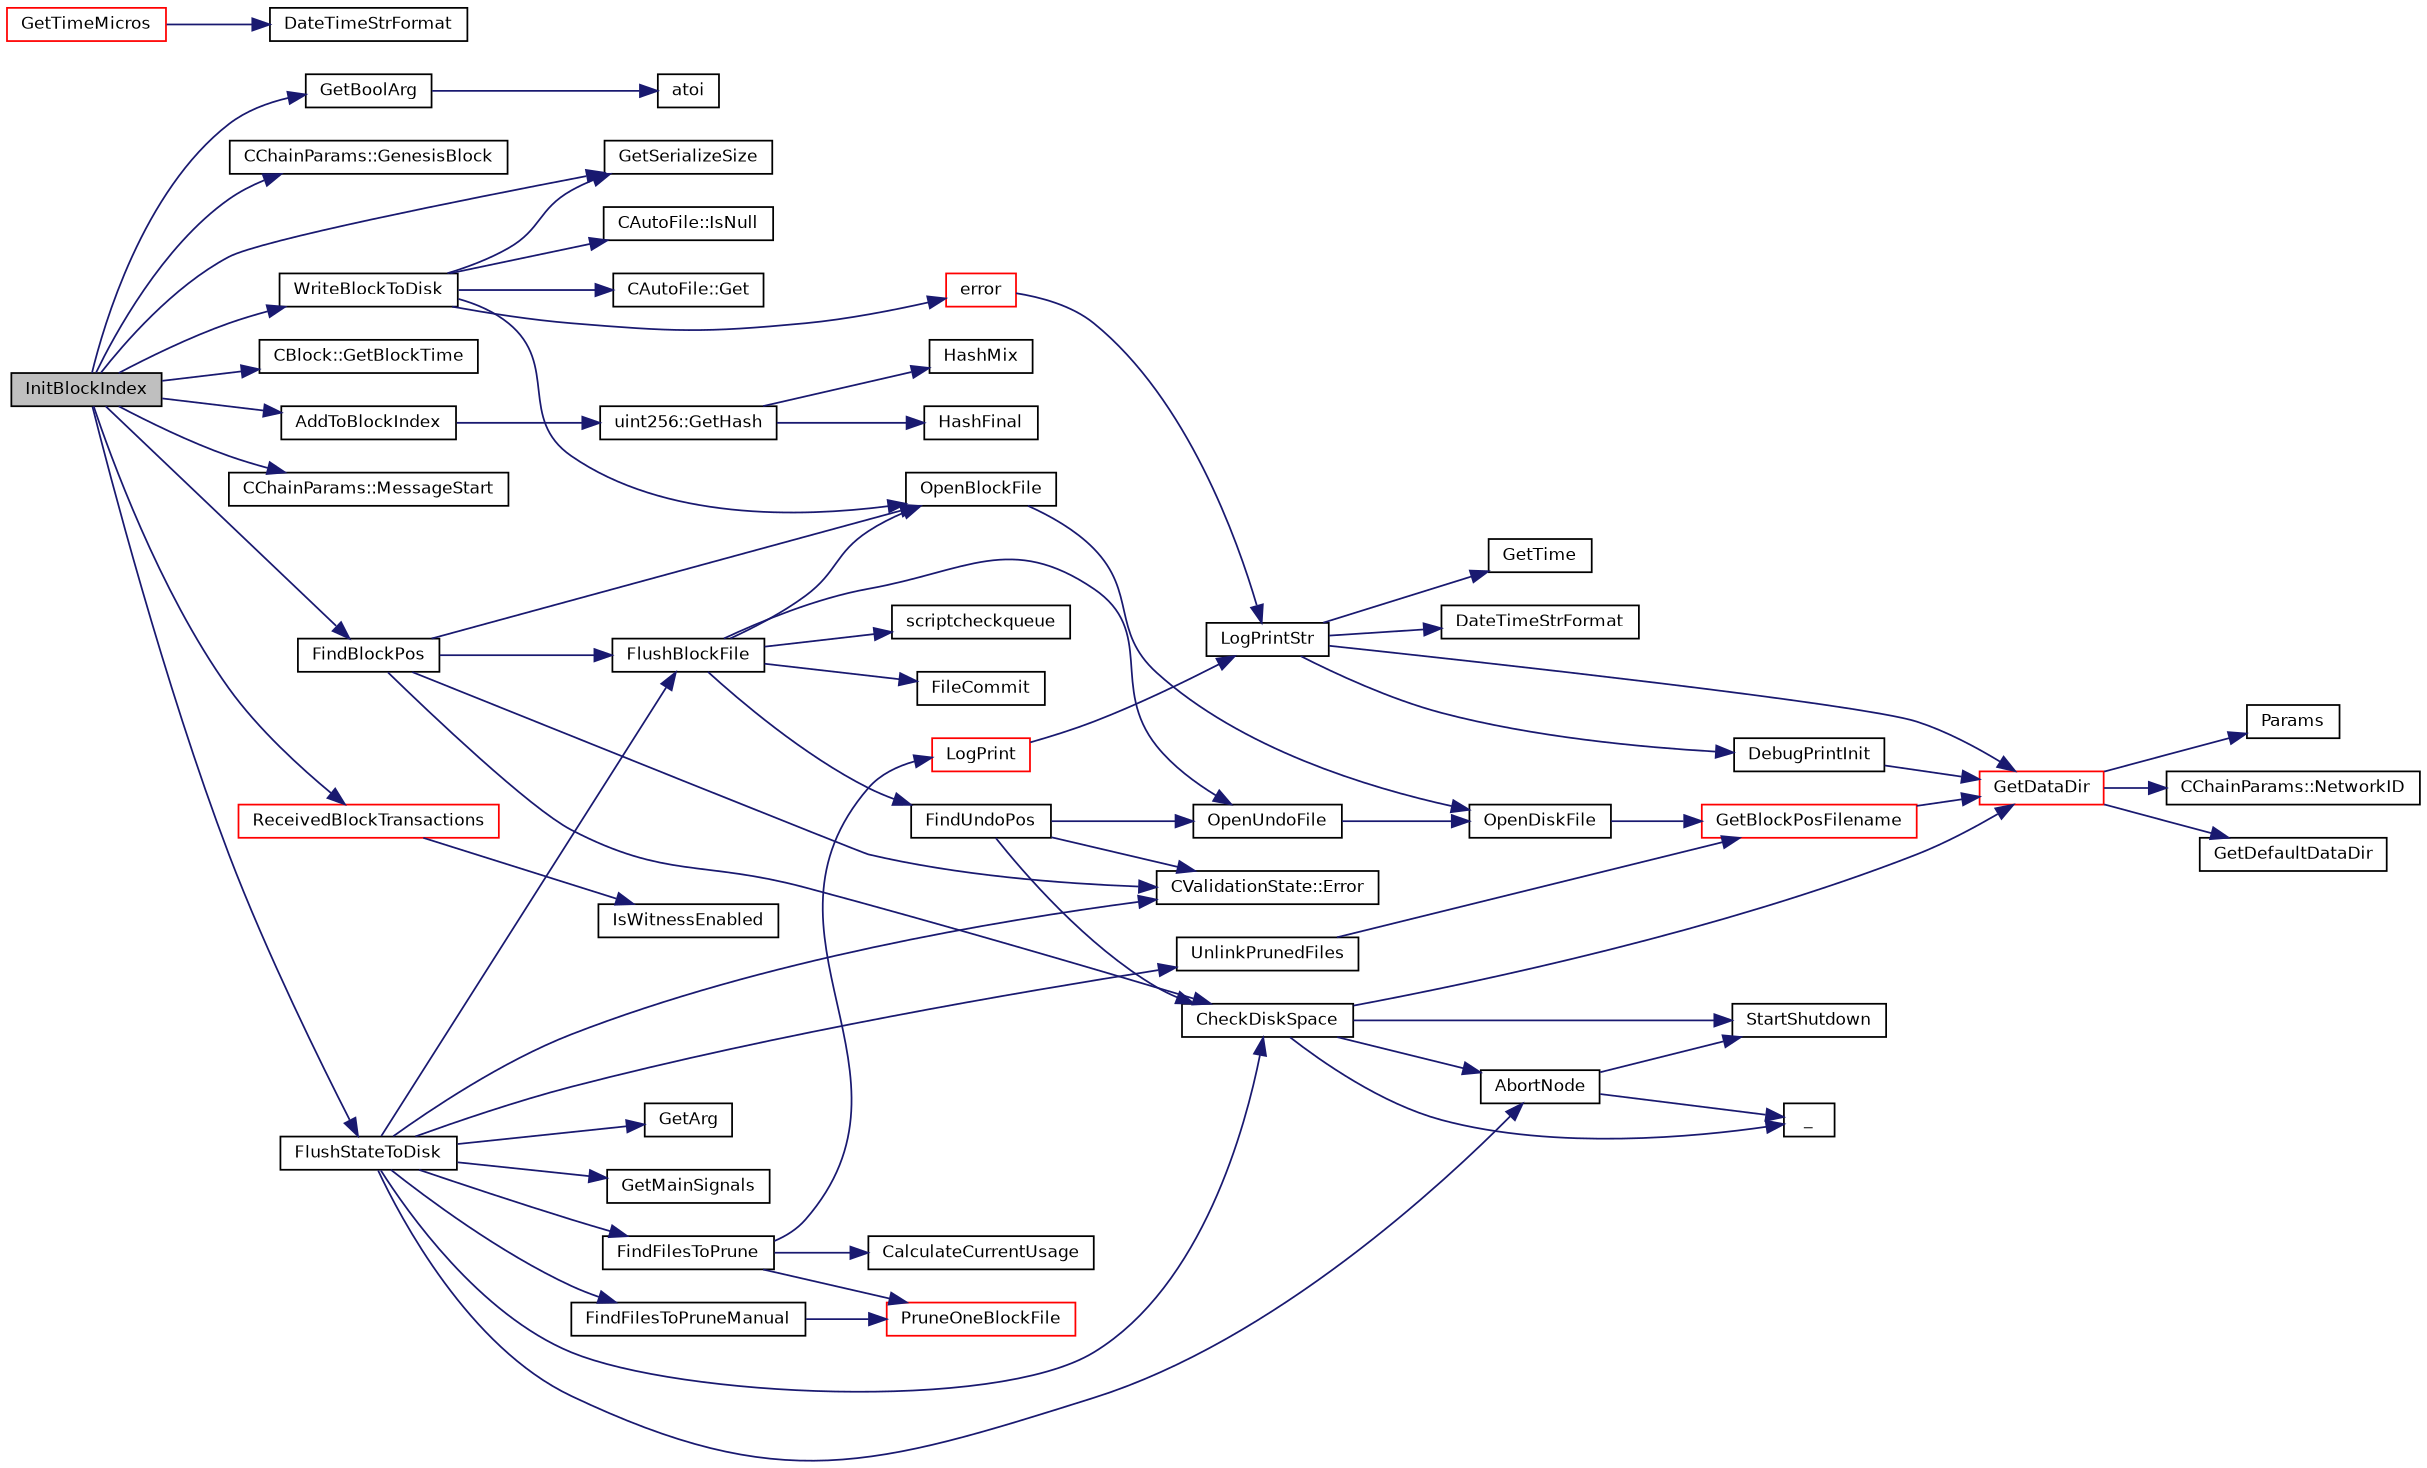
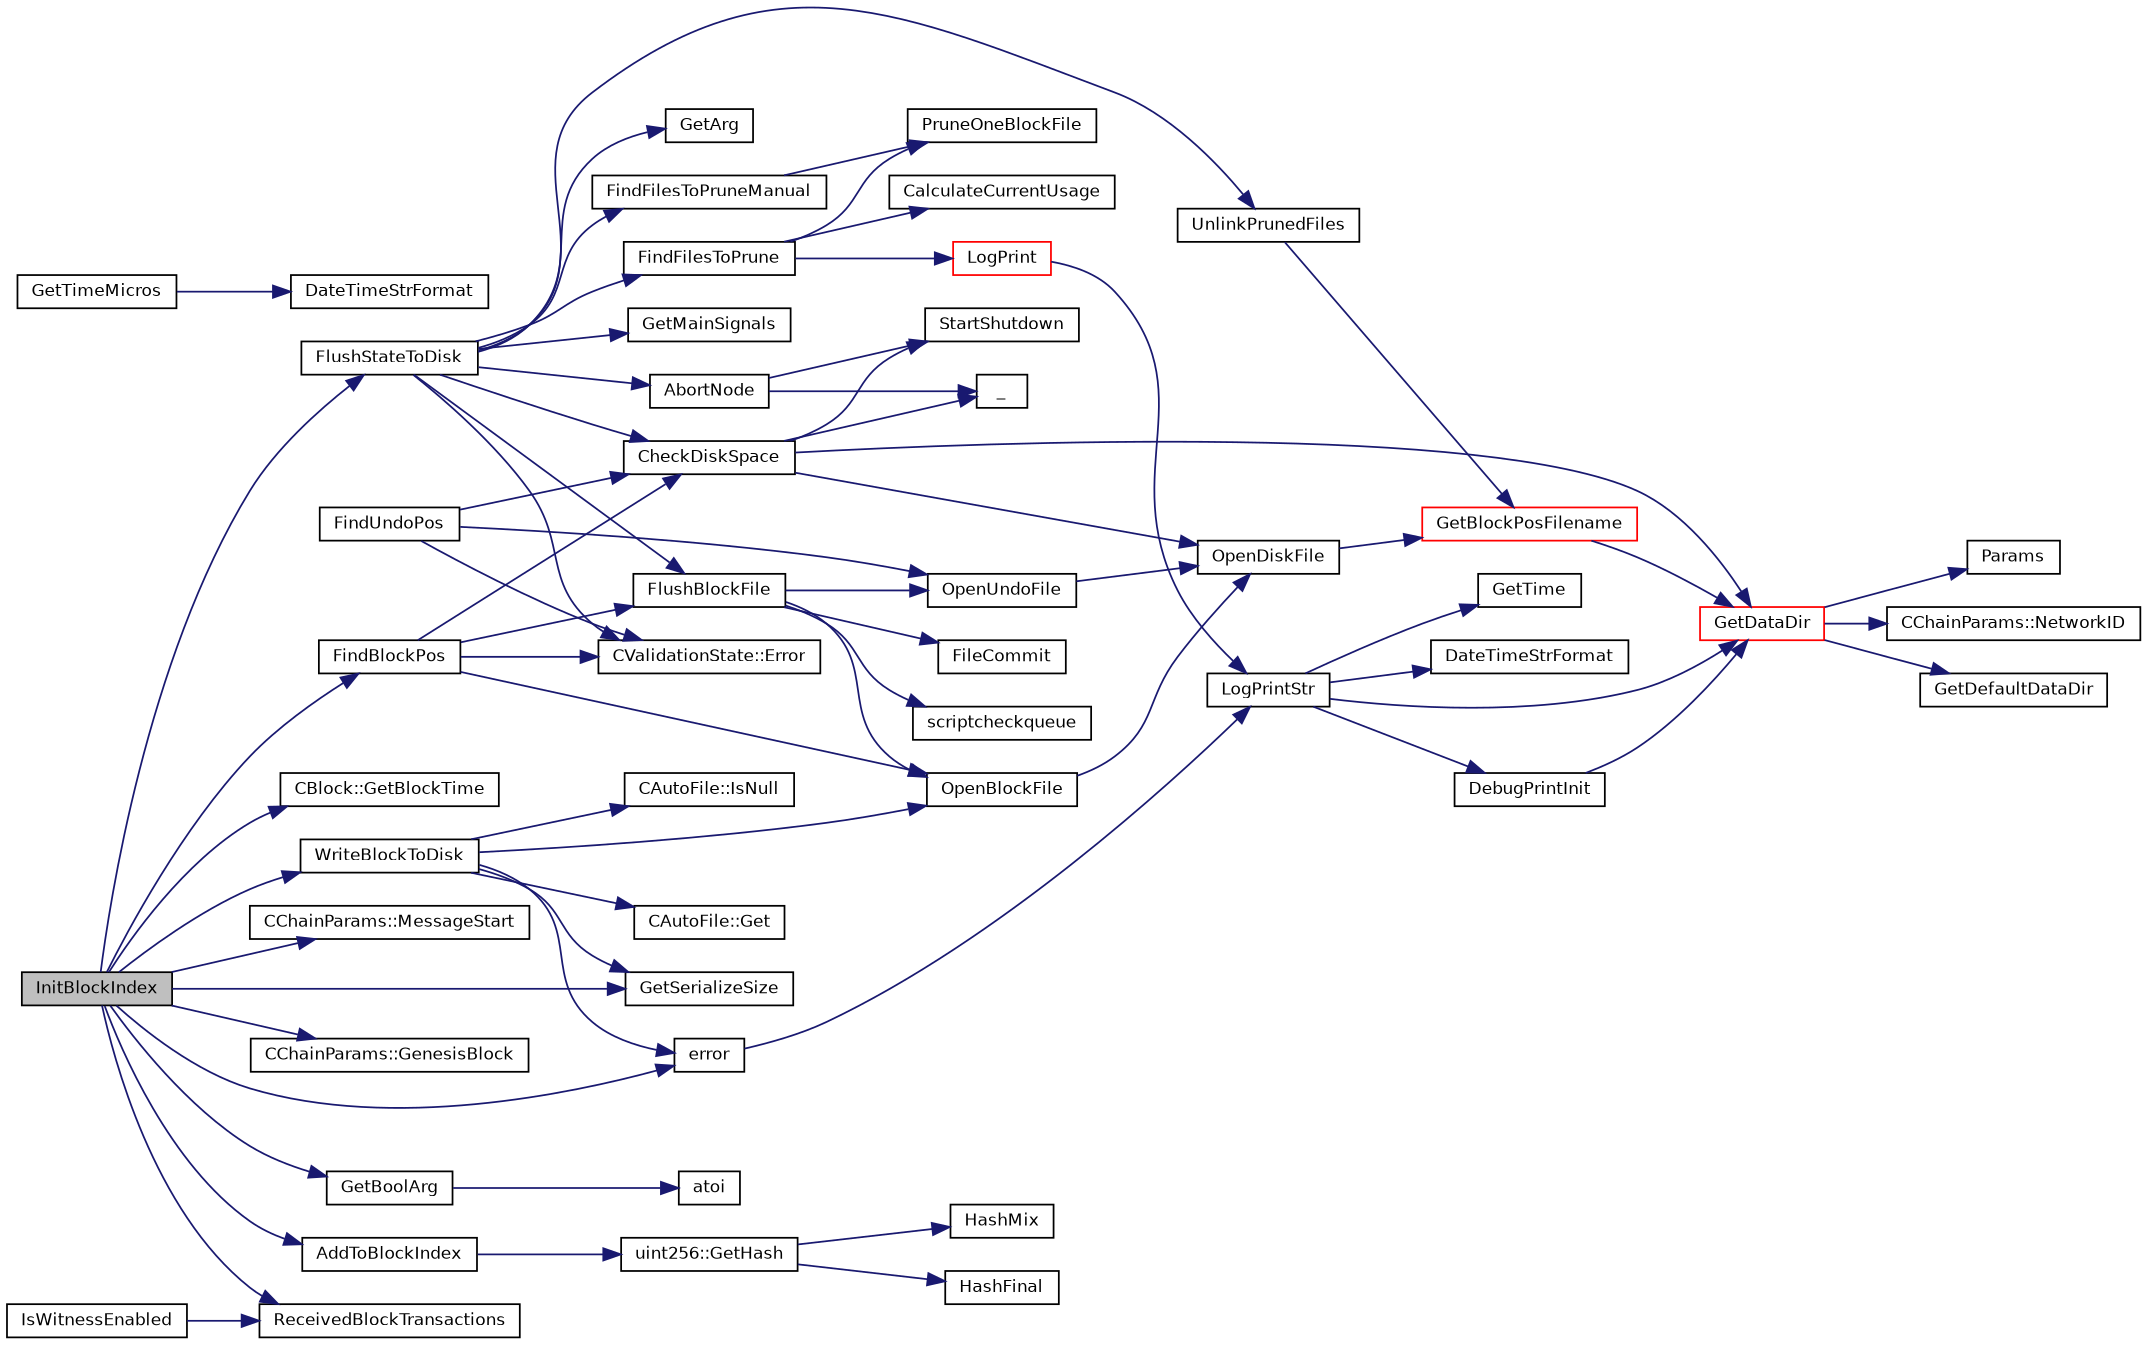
node "GetTimeMicros": color red -> black
node "error": color red -> black
edge "FlushBlockFile" -> "FindUndoPos": removed
node "ReceivedBlockTransactions": color red -> black
edge "ReceivedBlockTransactions" -> "IsWitnessEnabled": reversed
edge "CheckDiskSpace" -> "AbortNode": now "CheckDiskSpace" -> "OpenDiskFile"
edge "InitBlockIndex" -> "error": added
node "PruneOneBlockFile": color red -> black
